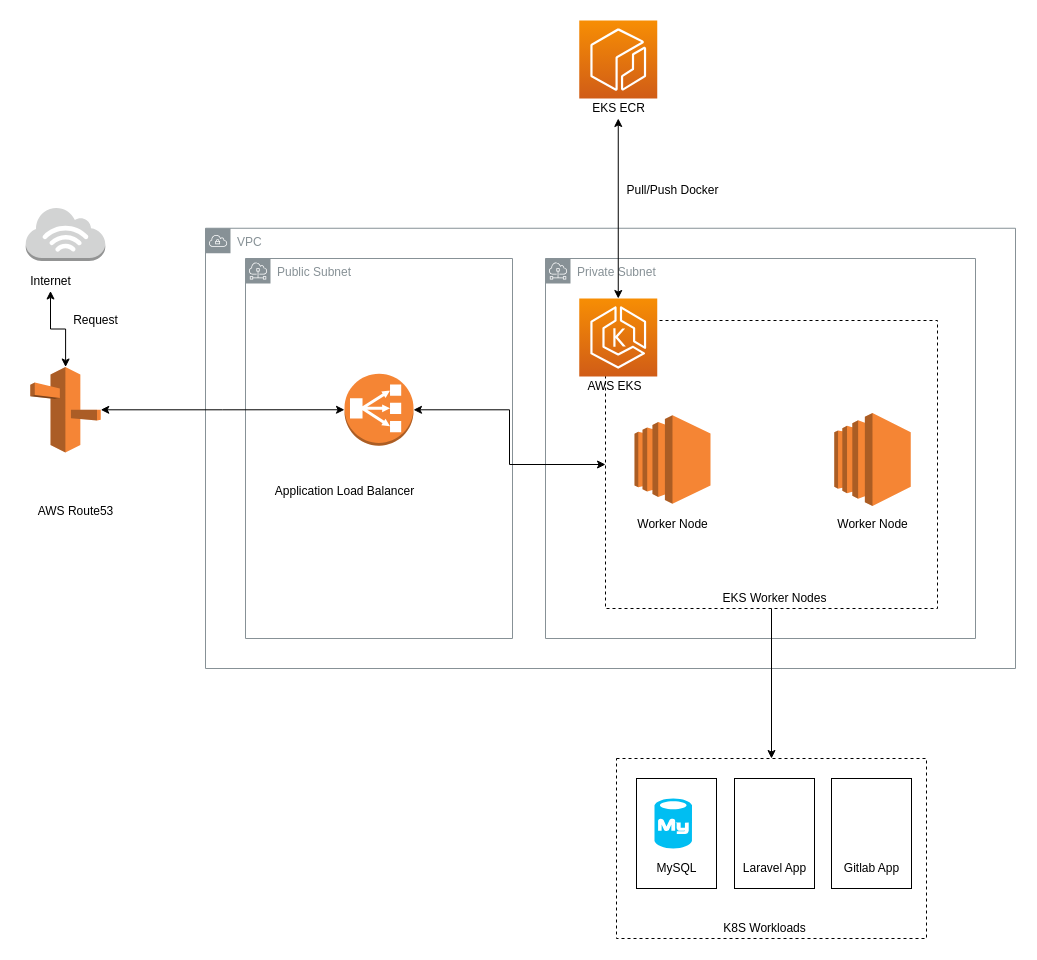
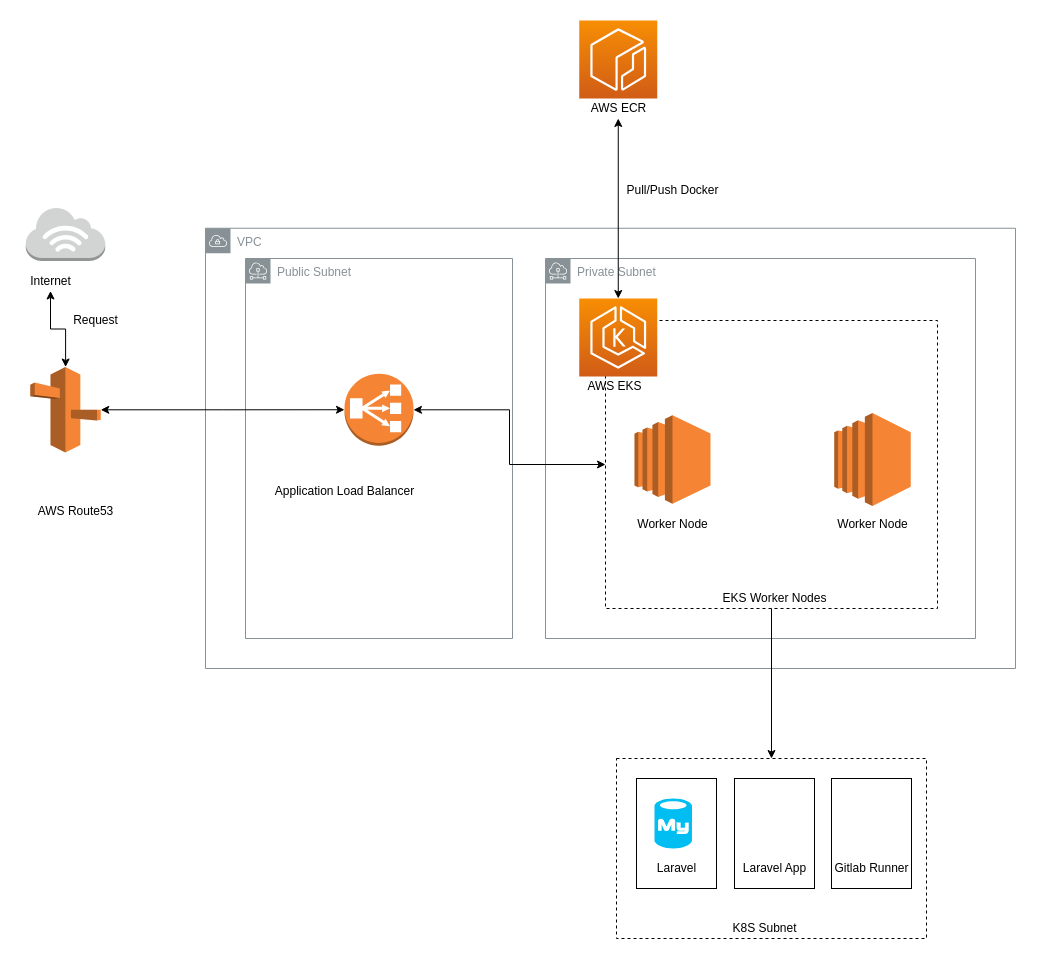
node "EKS ECR": label "EKS ECR" -> "AWS ECR"
node "MySQL": label "MySQL" -> "Laravel"
node "Gitlab App": label "Gitlab App" -> "Gitlab Runner"
node "K8S Workloads": label "K8S Workloads" -> "K8S Subnet"
